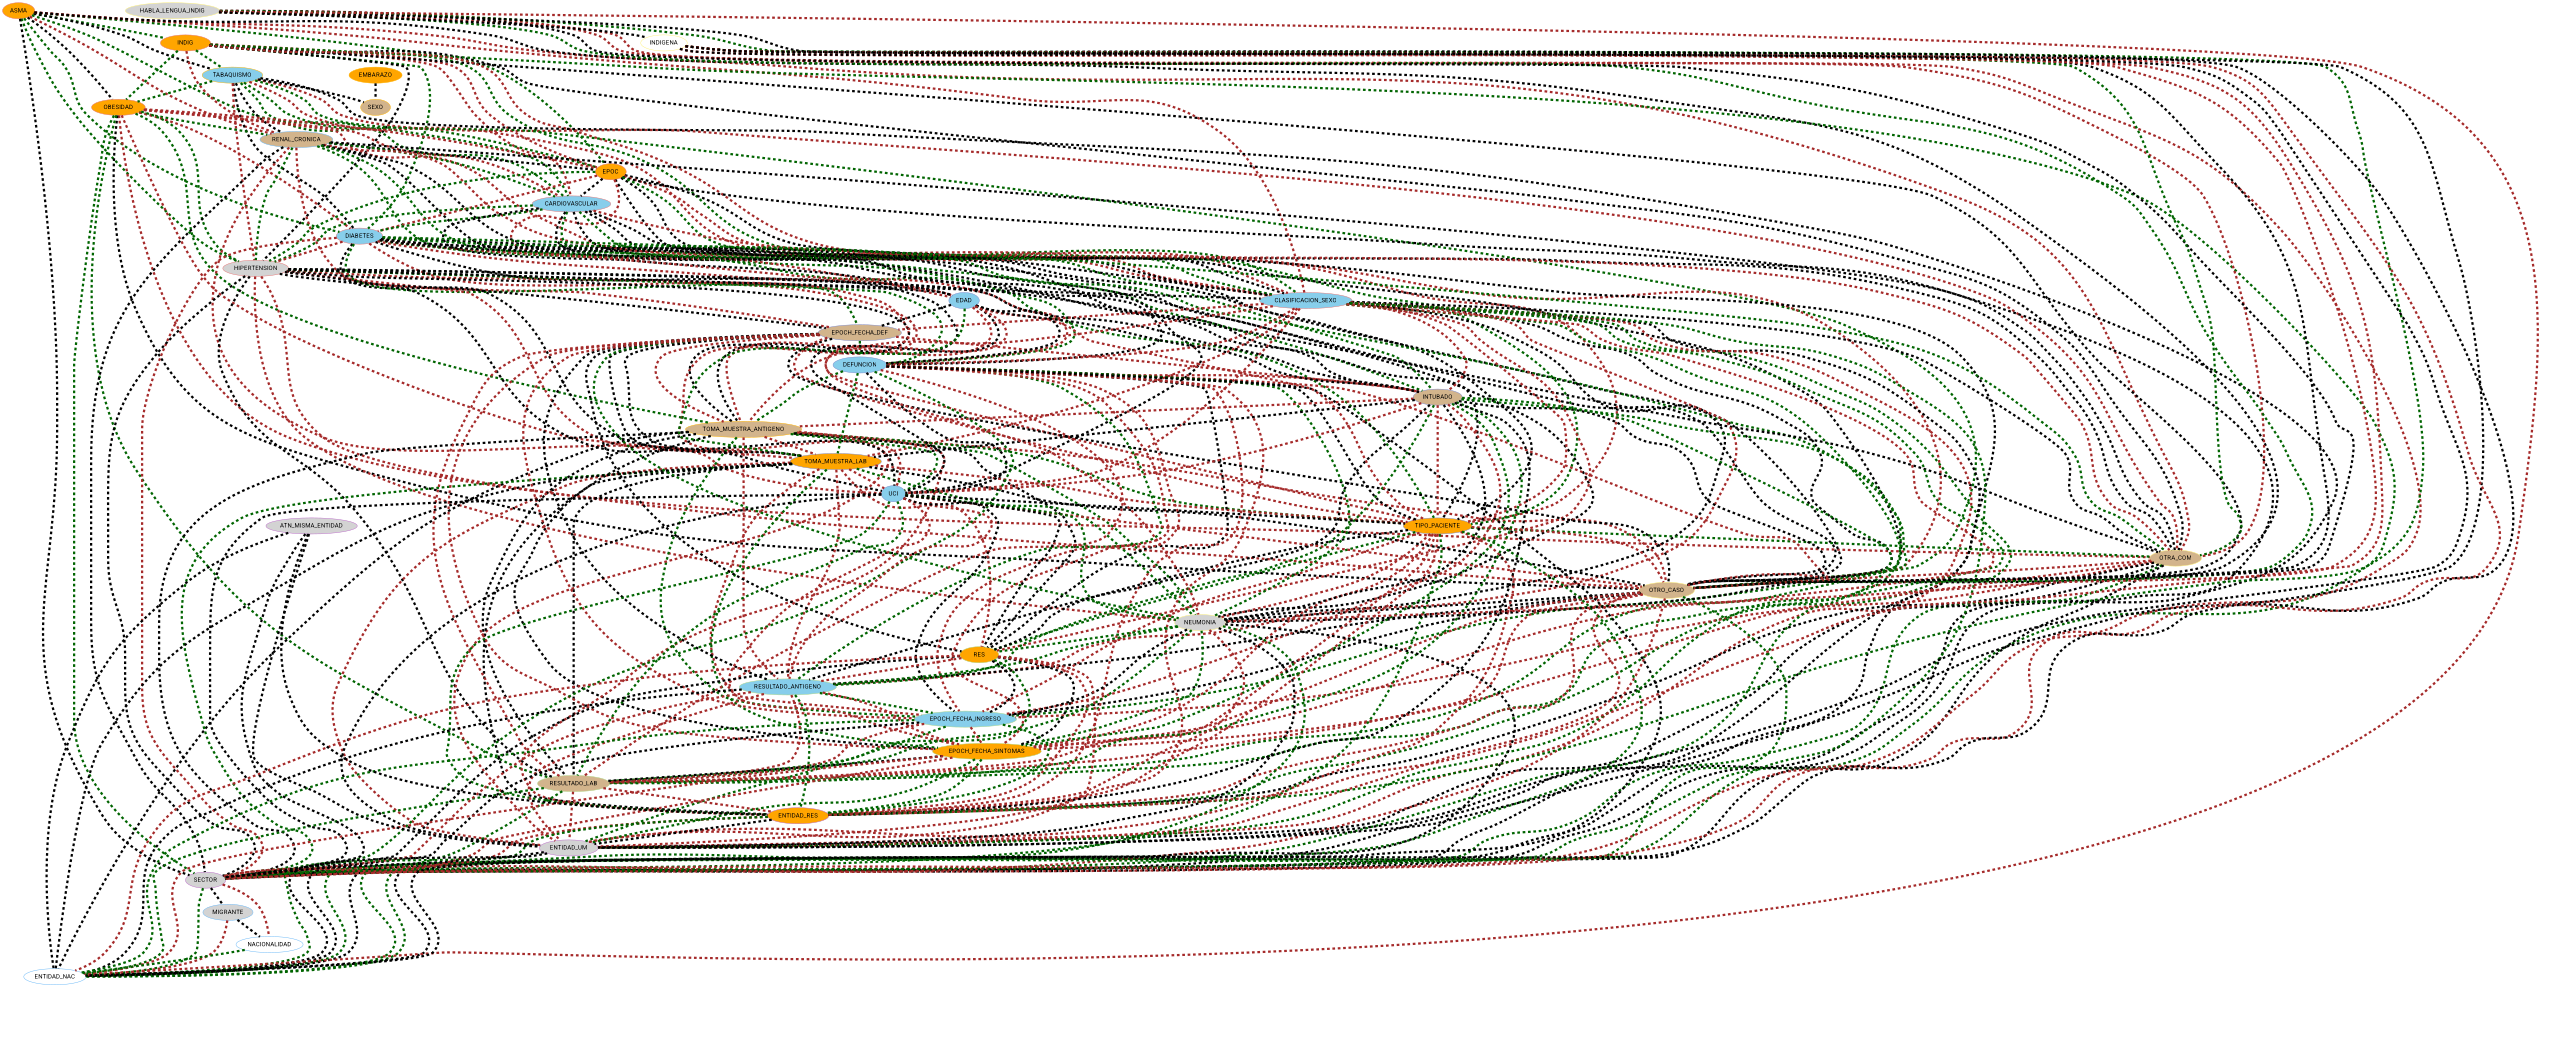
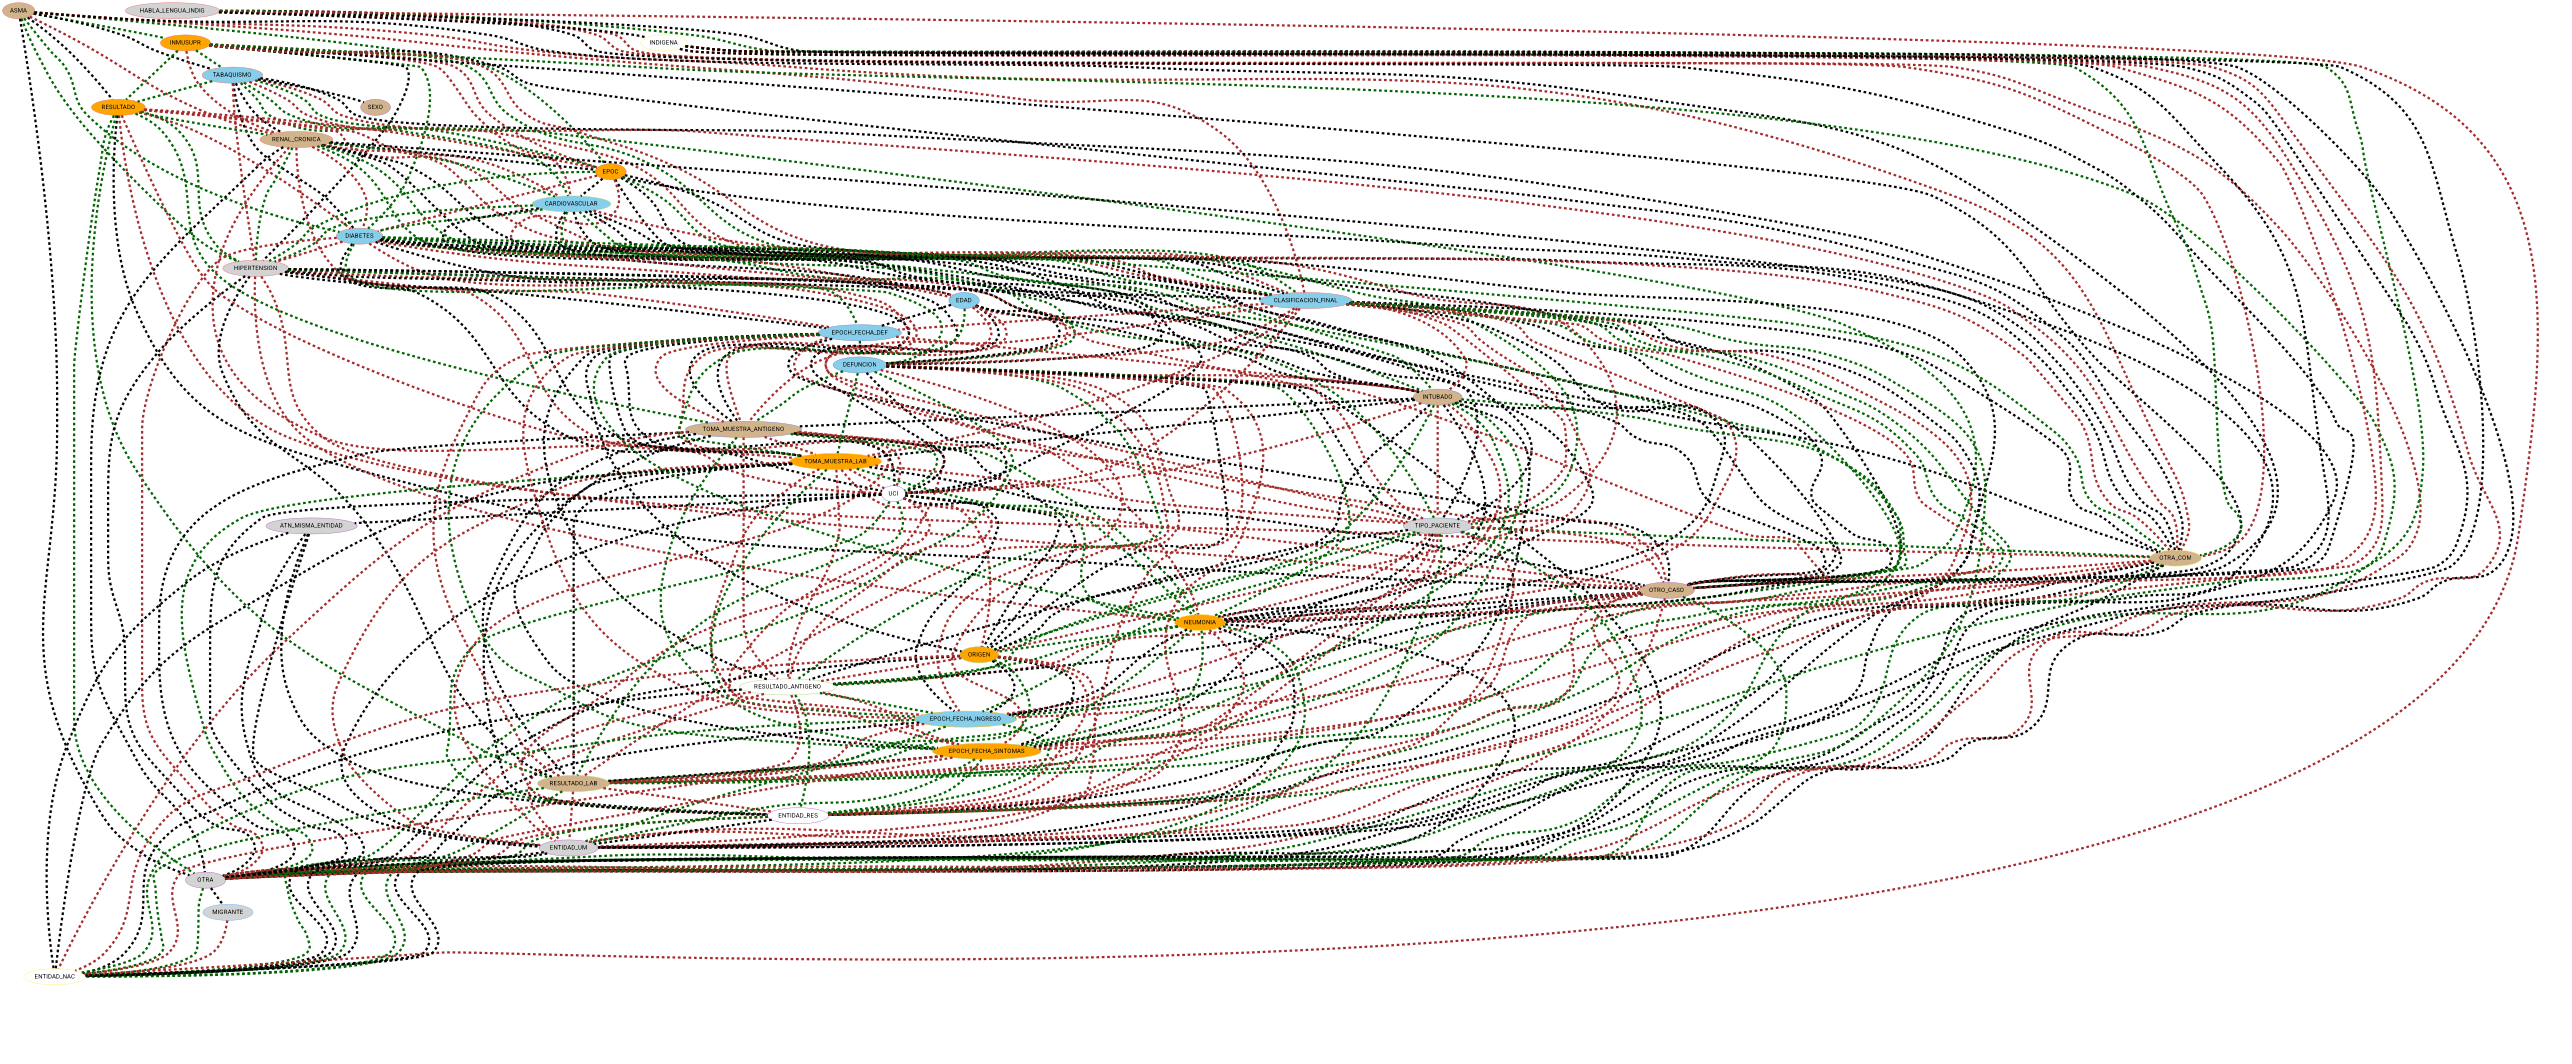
node "ASMA": fillcolor orange -> tan
node "HABLA_LENGUA_INDIG": color #fff176 -> #e57373
node "INDIG": label "INDIG" -> "INMUSUPR"
node "TABAQUISMO": color #ffb300 -> #e57373
node "EMBARAZO": removed
edge "HABLA_LENGUA_INDIG" -- "OTRO_CASO": removed
edge "ASMA" -- "CARDIOVASCULAR": removed
node "OBESIDAD": label "OBESIDAD" -> "RESULTADO"
node "SEXO": color #ffb300 -> #ba68c8
node "RENAL_CRONICA": color #64b5f6 -> #e57373
edge "RENAL_CRONICA" -- "DIABETES": added
node "CARDIOVASCULAR": color #e57373 -> #aed581
edge "HIPERTENSION" -- "EDAD": removed
edge "EPOC" -- "OTRO_CASO": removed
node "CLASIFICACION_SEXO": label "CLASIFICACION_SEXO" -> "CLASIFICACION_FINAL"
node "EPOCH_FECHA_DEF": fillcolor tan -> skyblue
edge "INTUBADO" -- "TOMA_MUESTRA_ANTIGENO": color brown -> black
node "TOMA_MUESTRA_ANTIGENO": color #ffb300 -> #7986cb
node "TOMA_MUESTRA_LAB": color #7986cb -> #ffb300
edge "TOMA_MUESTRA_ANTIGENO" -- "TIPO_PACIENTE": removed
node "UCI": fillcolor skyblue -> white
edge "UCI" -- "TIPO_PACIENTE": now "UCI" -- "ATN_MISMA_ENTIDAD"
node "TIPO_PACIENTE": fillcolor orange -> lightgrey
edge "EPOCH_FECHA_DEF" -- "EPOCH_FECHA_SINTOMAS": color brown -> darkgreen
node "OTRO_CASO": color #fff176 -> #ba68c8
edge "TIPO_PACIENTE" -- "EPOCH_FECHA_INGRESO": color brown -> darkgreen
edge "TOMA_MUESTRA_ANTIGENO" -- "ENTIDAD_NAC": color black -> brown
node "NEUMONIA": fillcolor lightgrey -> orange
node "RES": label "RES" -> "ORIGEN"
edge "TIPO_PACIENTE" -- "EPOCH_FECHA_SINTOMAS": color brown -> black
node "RESULTADO_ANTIGENO": fillcolor skyblue -> white
node "EPOCH_FECHA_INGRESO": color #aed581 -> #ffb300
edge "EPOCH_FECHA_INGRESO" -- "EPOCH_FECHA_SINTOMAS": removed
edge "INTUBADO" -- "ENTIDAD_UM": removed
node "ENTIDAD_RES": fillcolor orange -> white
node "SECTOR": label "SECTOR" -> "OTRA"
node "NACIONALIDAD": removed
node "ENTIDAD_NAC": color #64b5f6 -> #fff176
